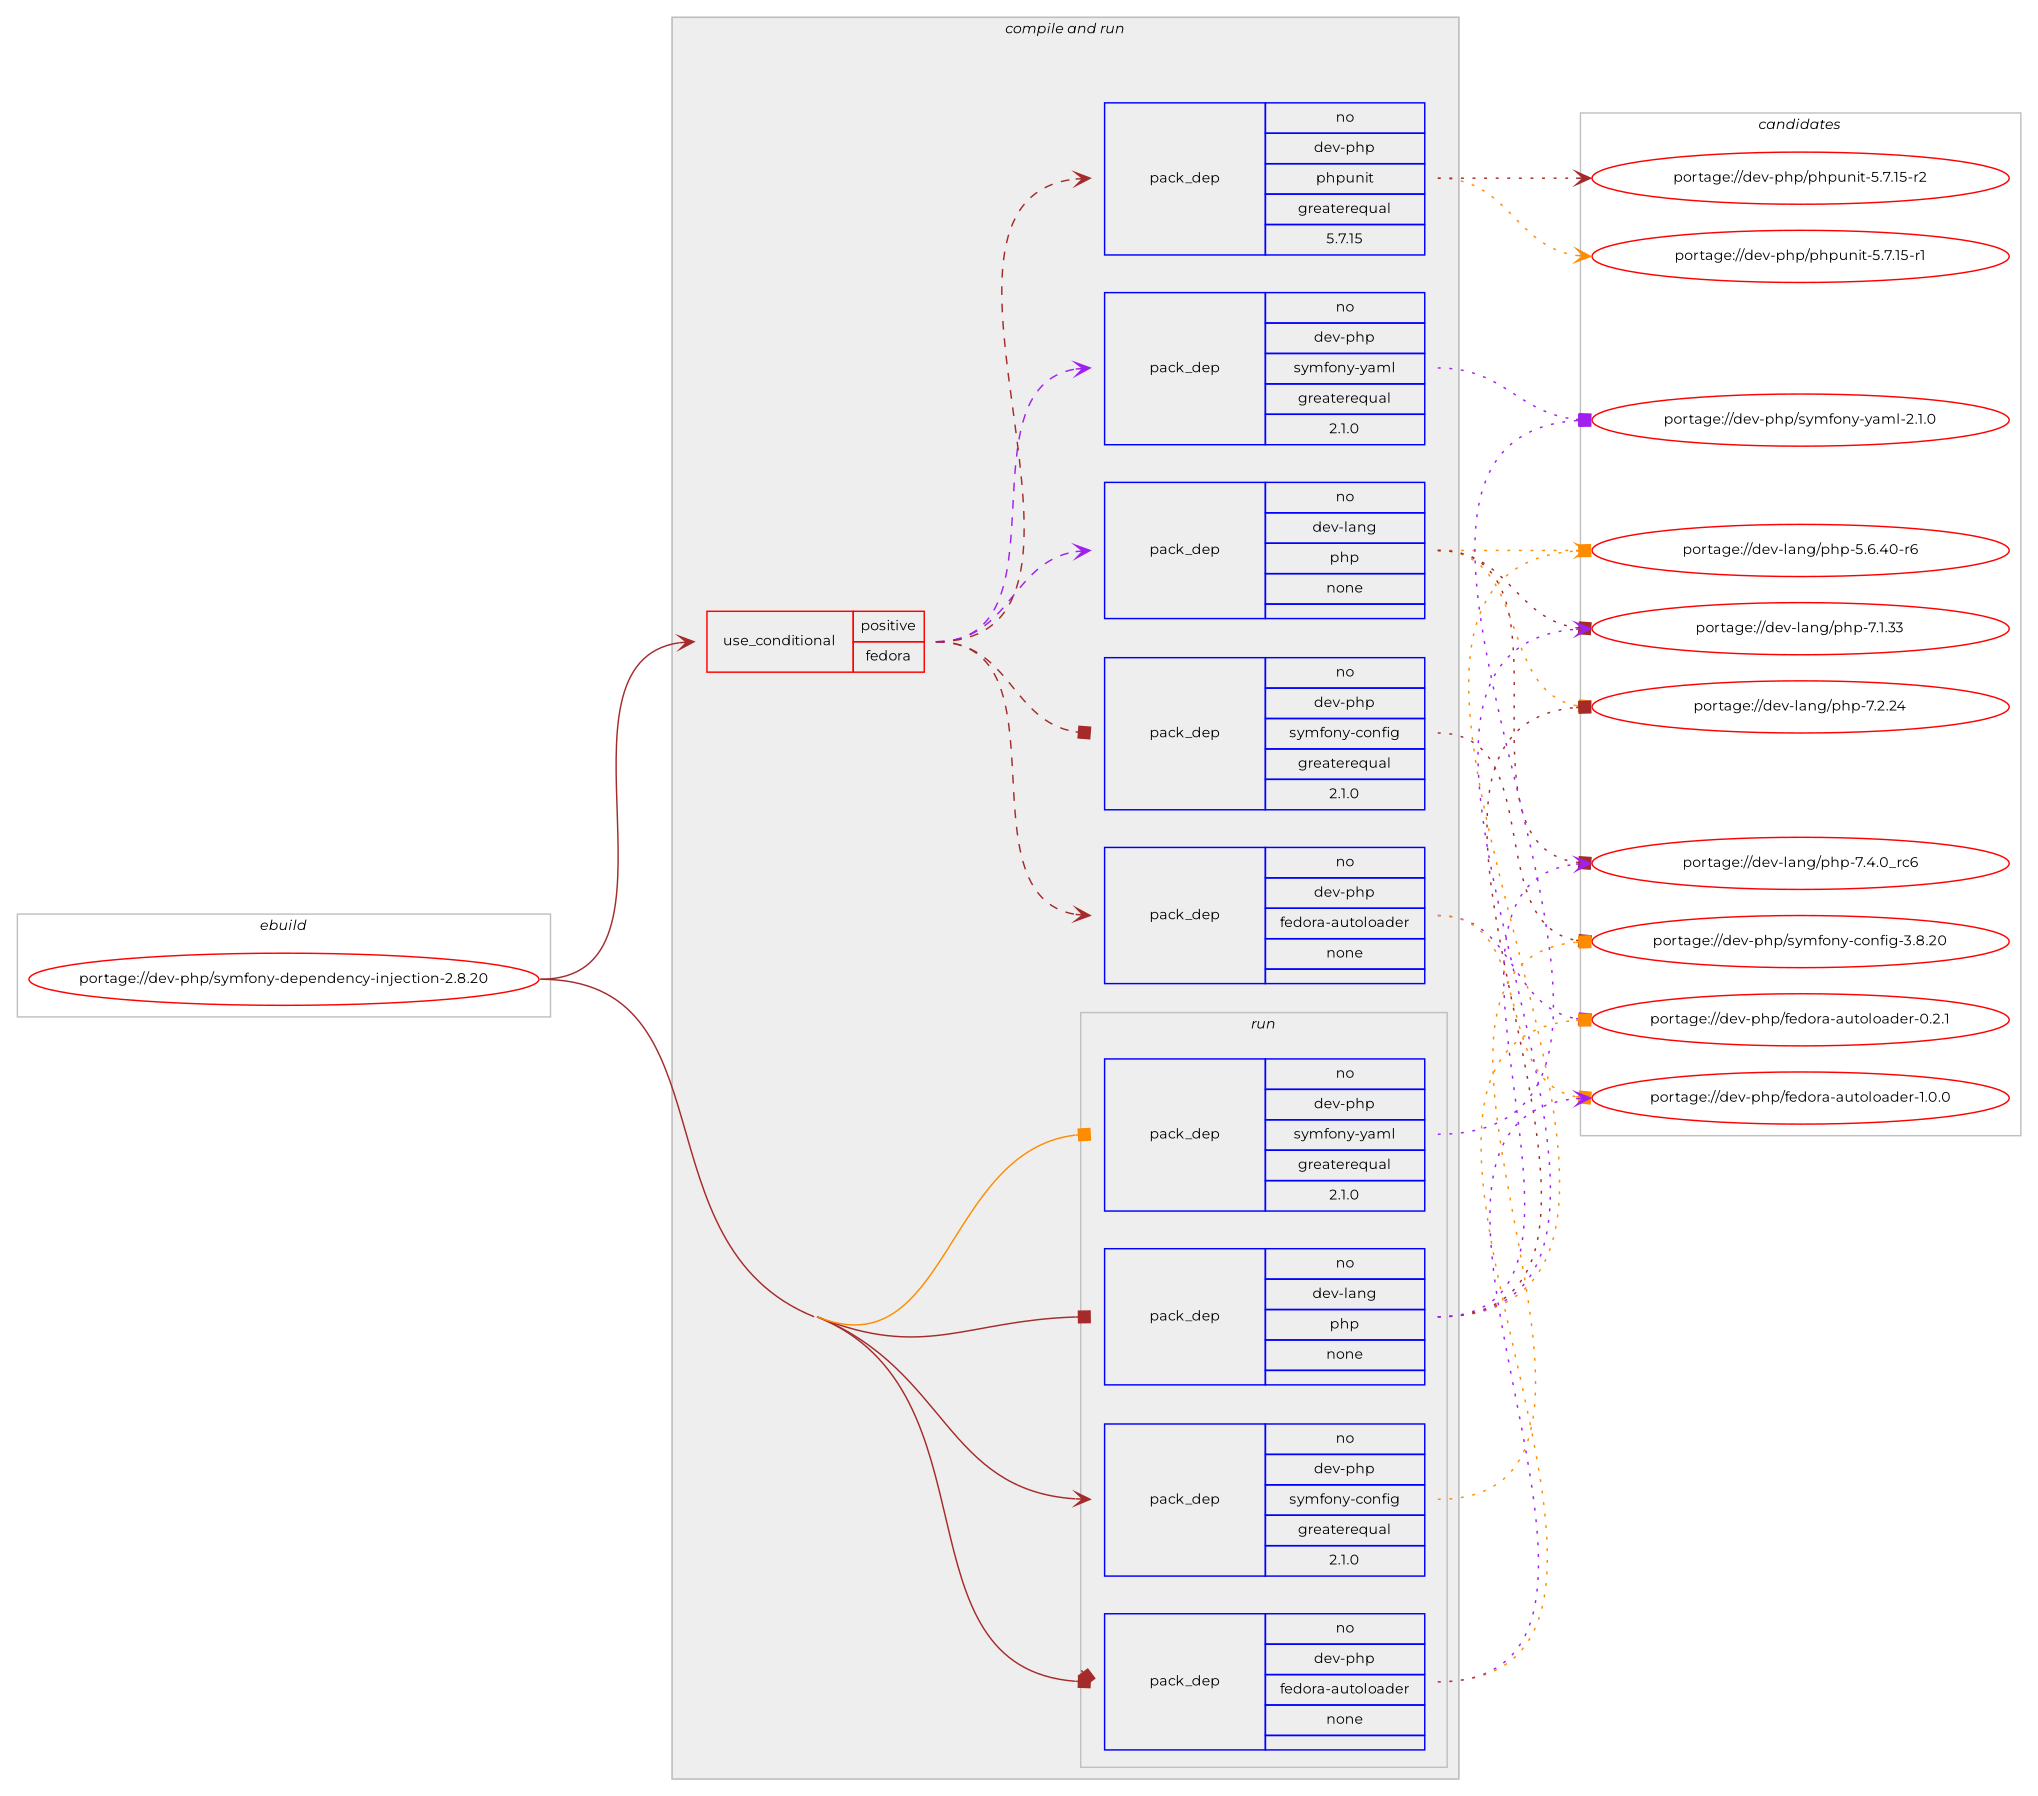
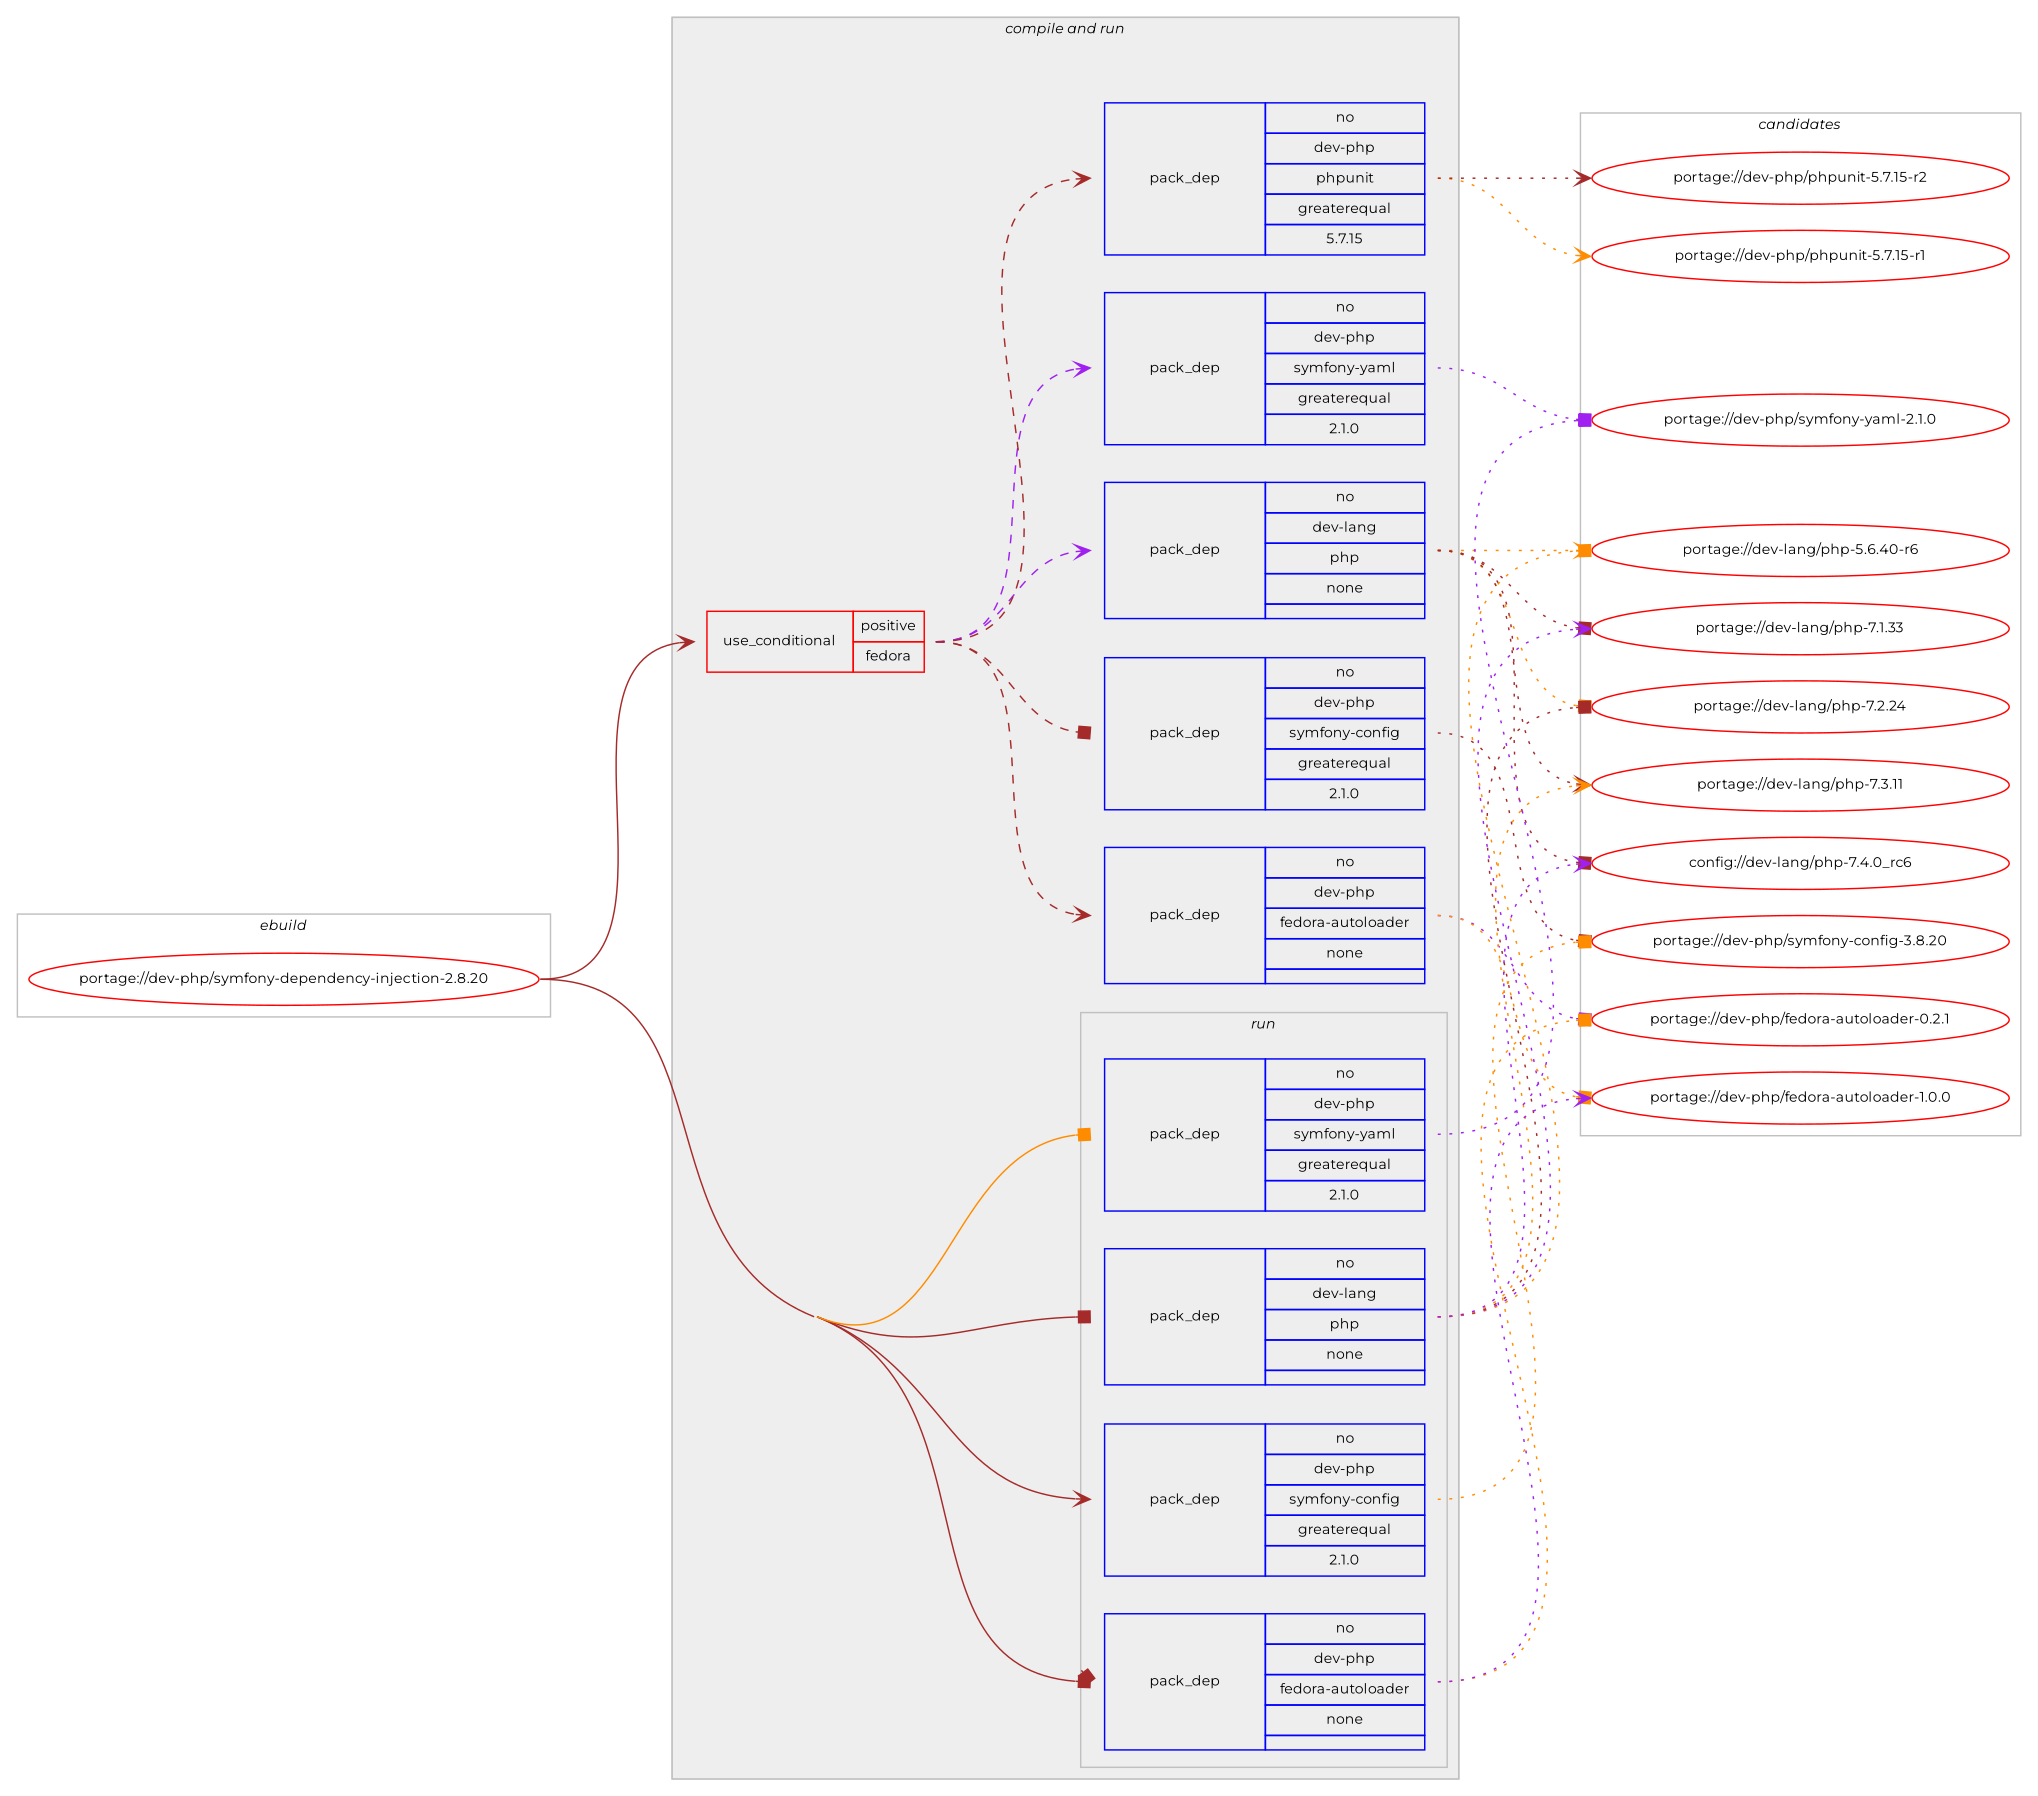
node "portage://dev-lang/php-7.3.11": added
node "portage://dev-lang/php-7.4.0_rc6": label "portage://dev-lang/php-7.4.0_rc6" -> "config://dev-lang/php-7.4.0_rc6"
